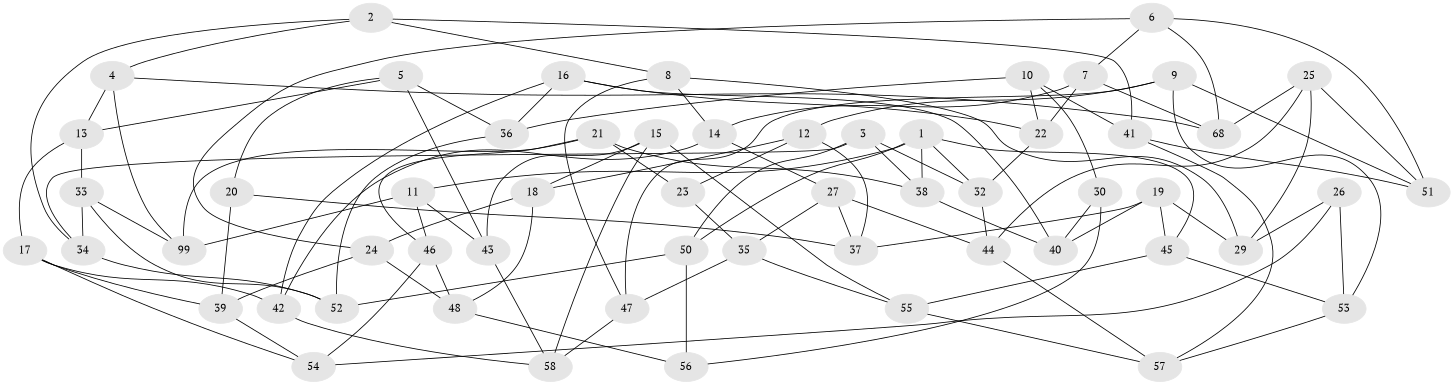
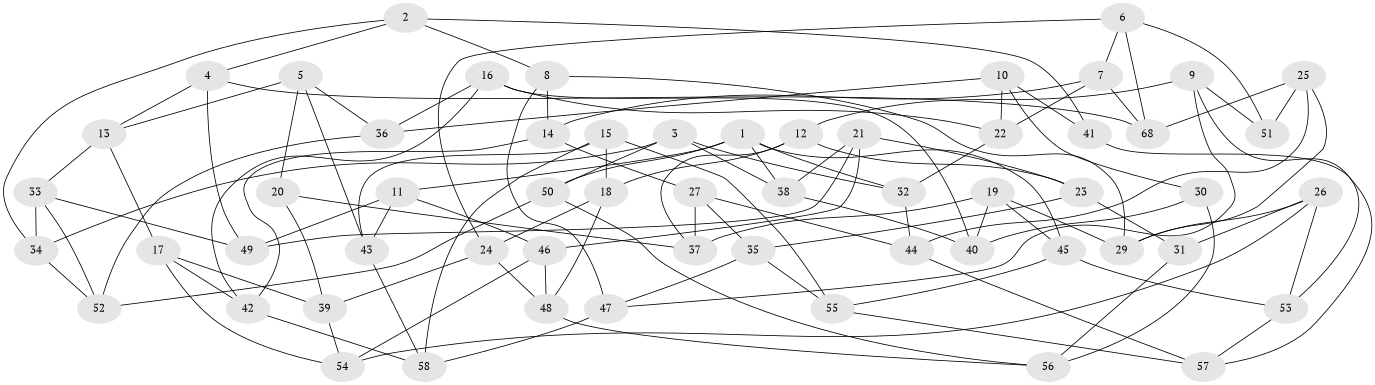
edge "41" -- "51": removed
node "99": label "99" -> "49"
node "31": added
